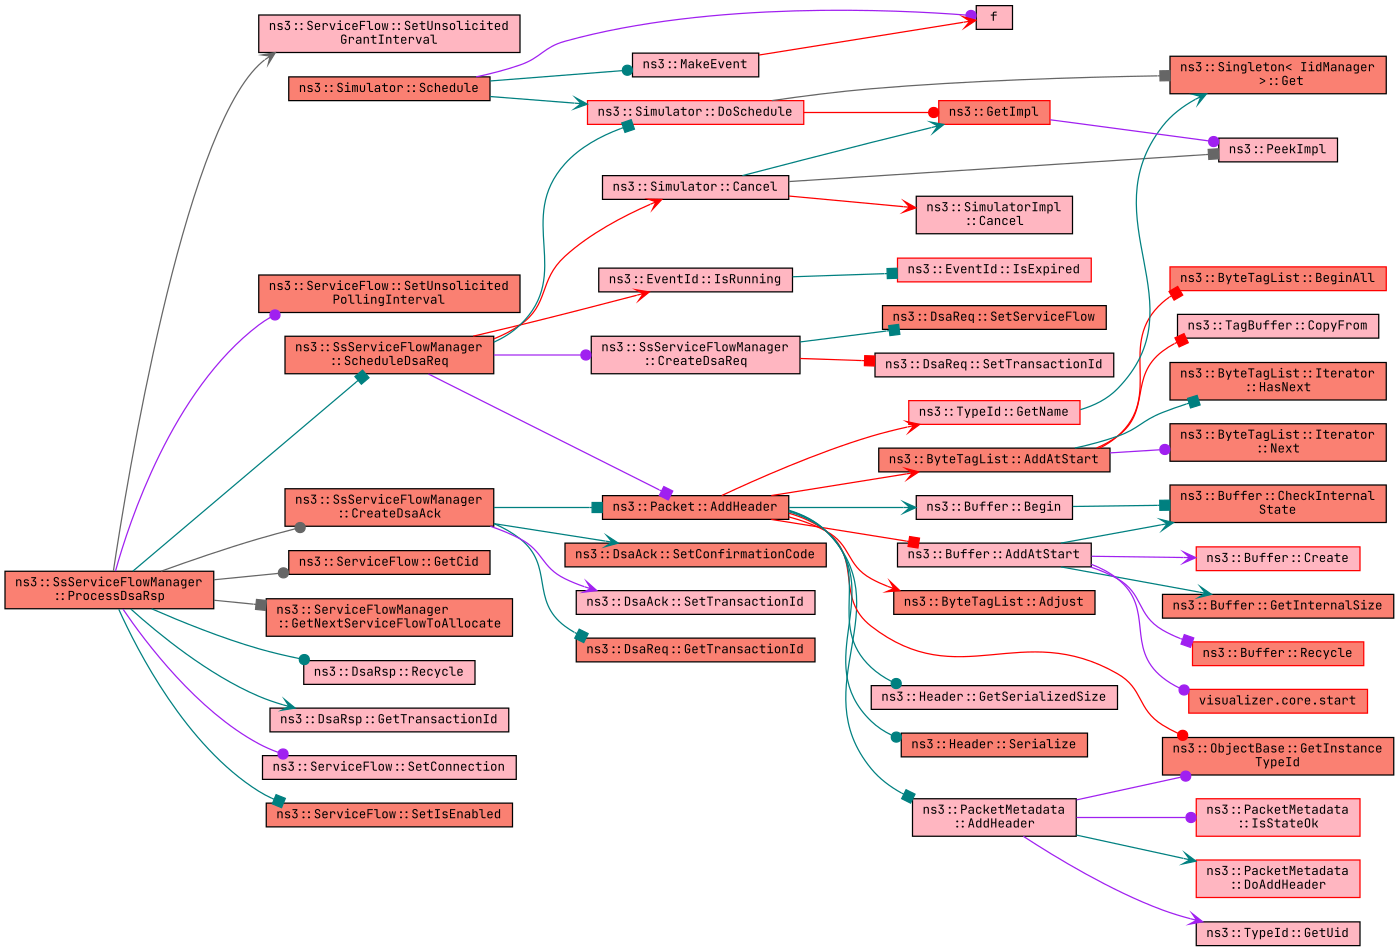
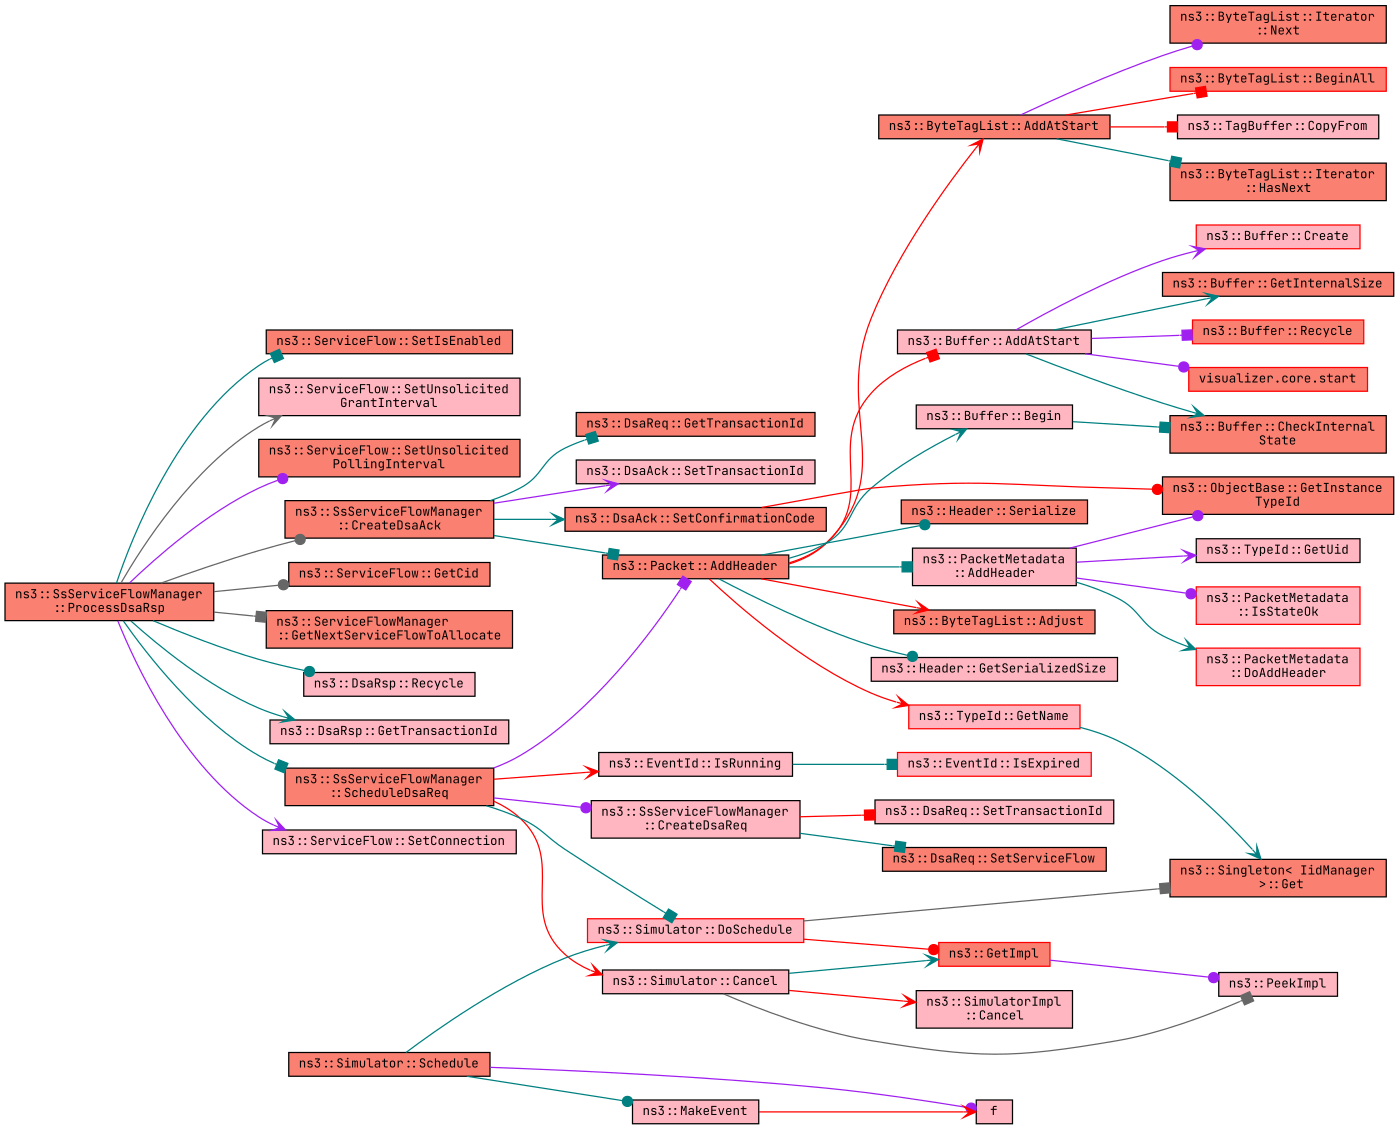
edge "ns3::Packet::AddHeader" -> "ns3::ObjectBase::GetInstance TypeId": now "ns3::DsaAck::SetConfirmationCode" -> "ns3::ObjectBase::GetInstance TypeId"
edge "ns3::SsServiceFlowManager ::ProcessDsaRsp" -> "ns3::ServiceFlow::SetConnection": arrowhead dot -> vee
